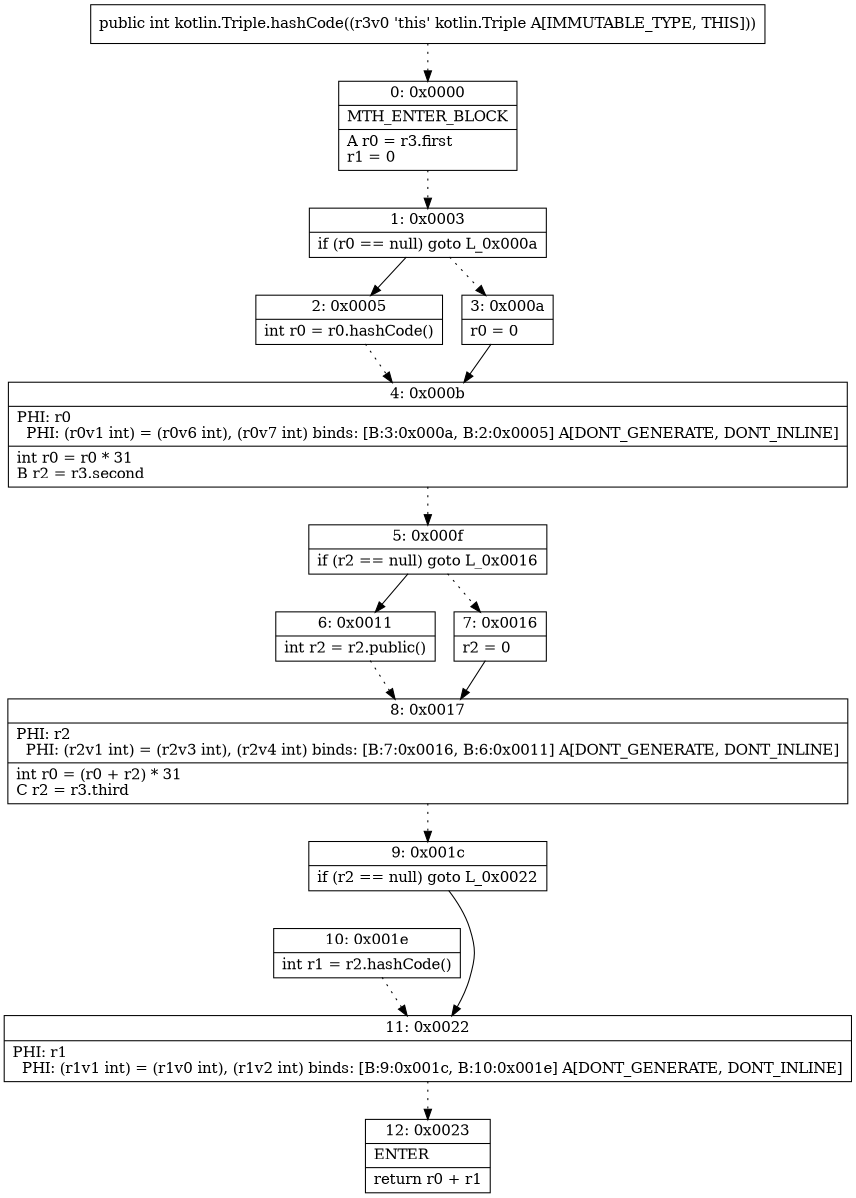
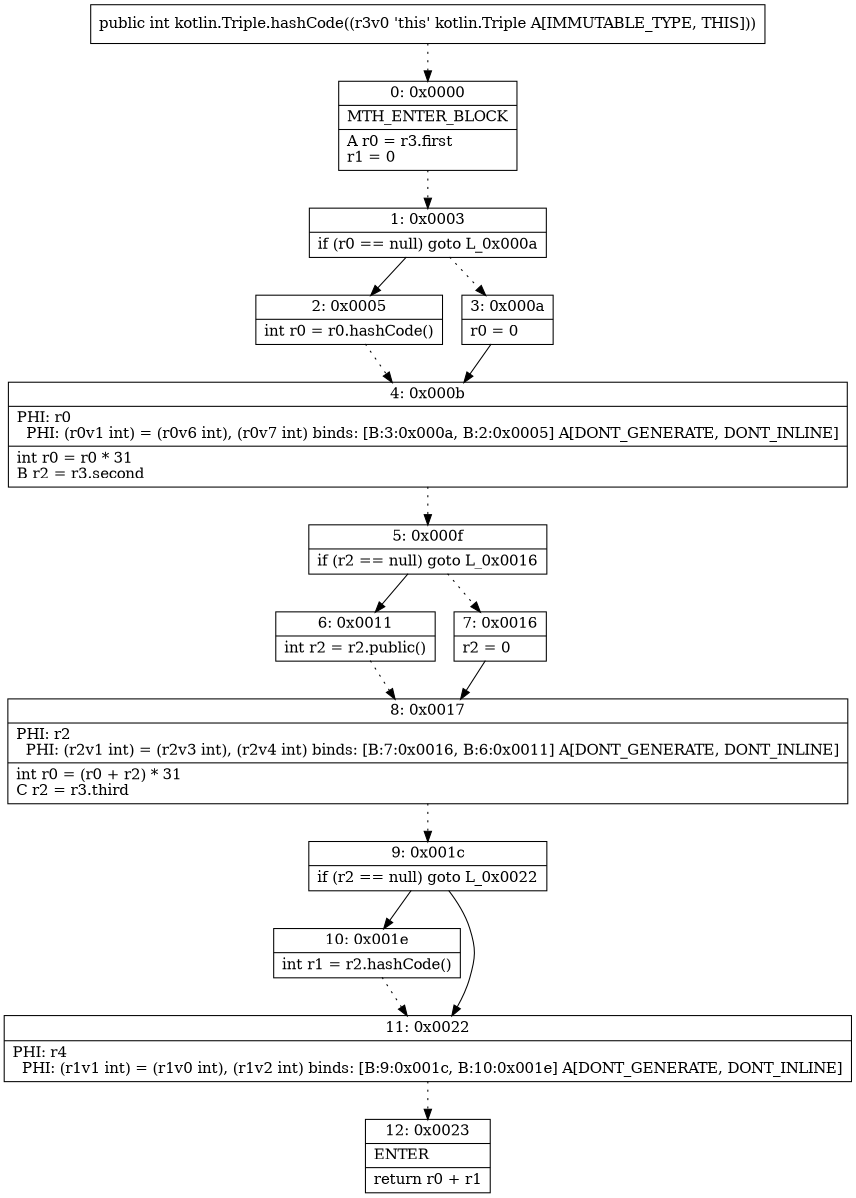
edge "9: 0x001c" -> "10: 0x001e": added
node "11: 0x0022": text "PHI: r1" -> "PHI: r4"
